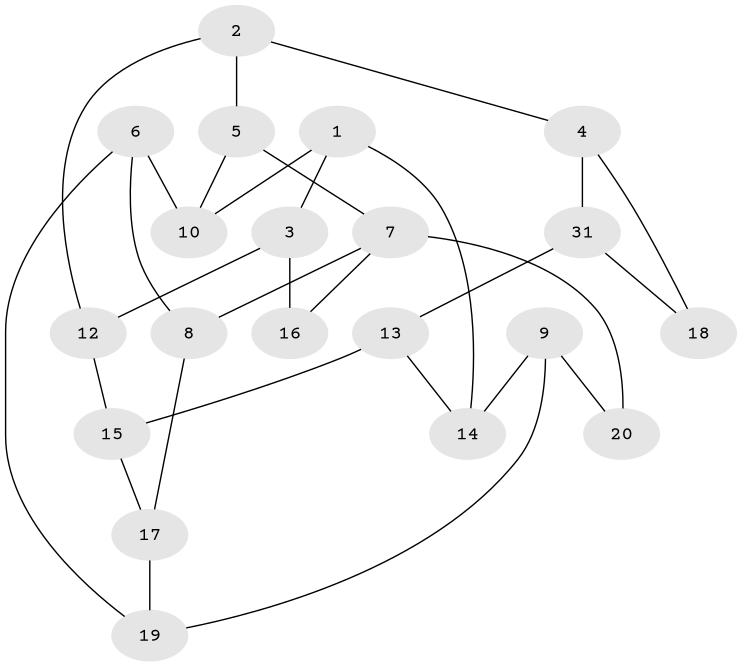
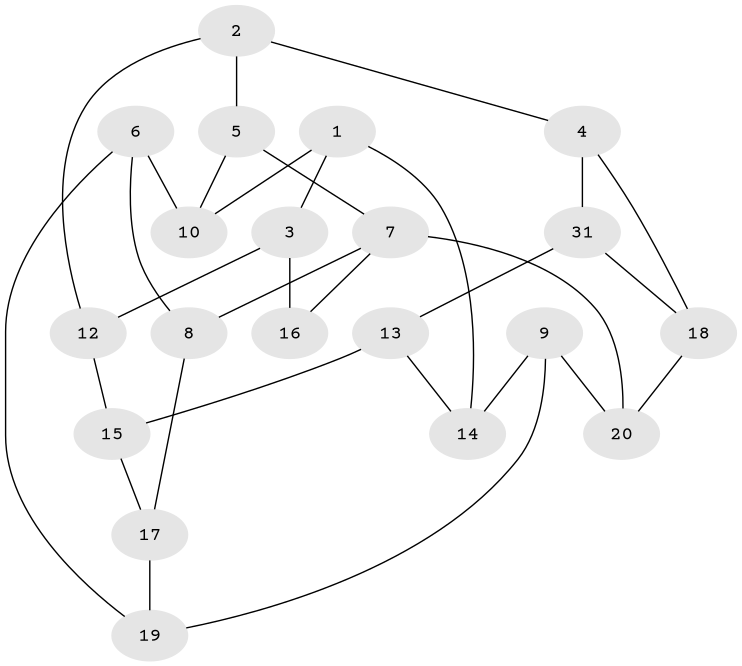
edge "18" -- "20": added
